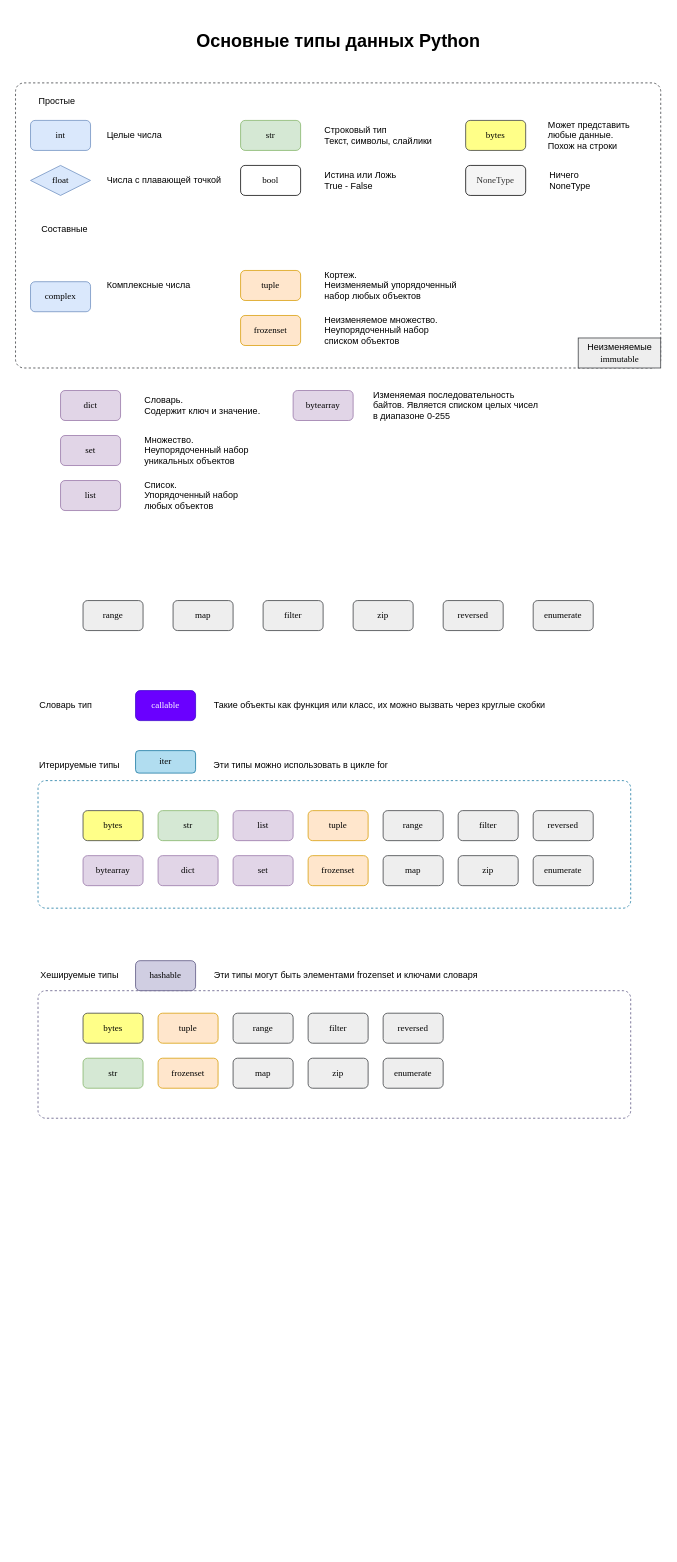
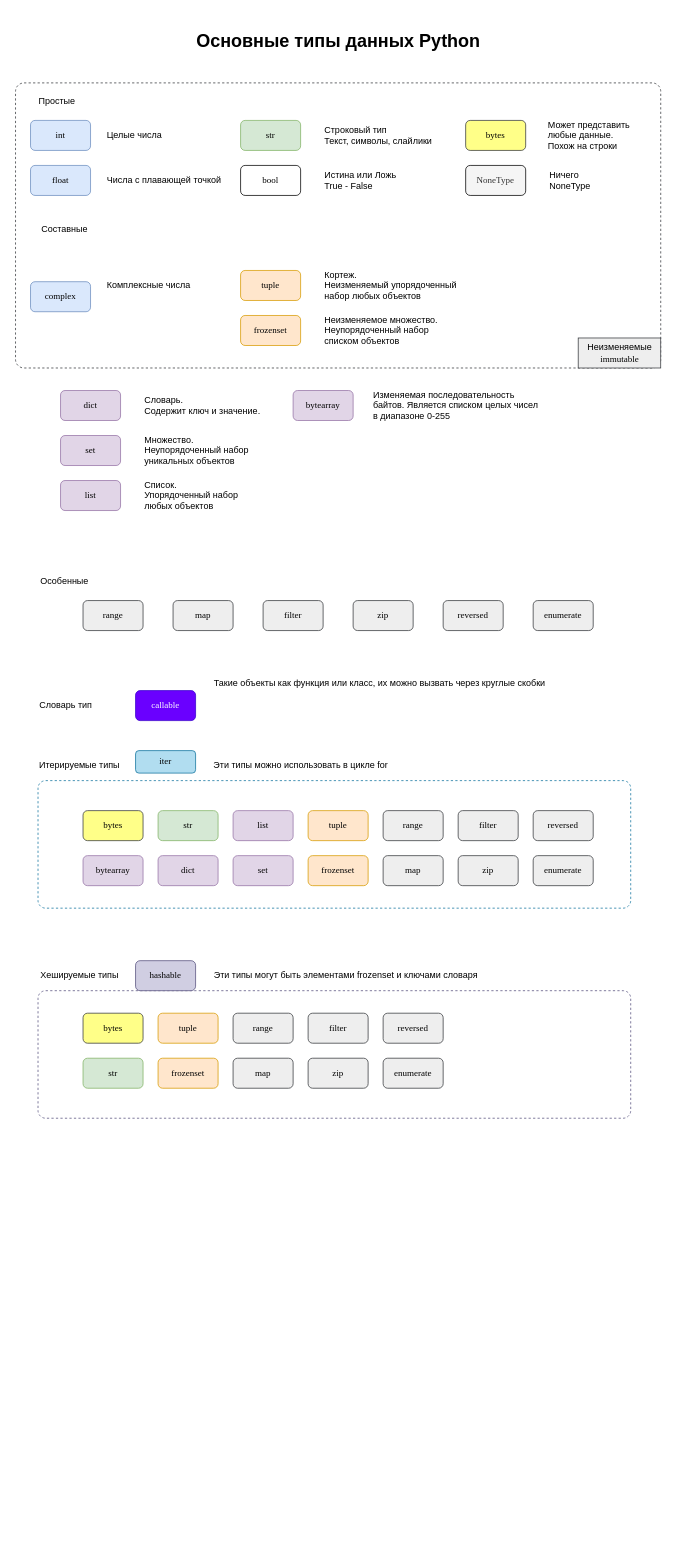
node "float": shape diamond -> rounded rectangle
node "Особенные": added
node "Такие объекты как функция или класс, их можно вызвать через круглые скобки": moved (379, 705) -> (379, 683)
